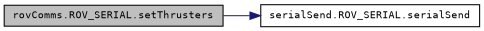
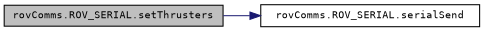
node "serialSend.ROV_SERIAL.serialSend": label "serialSend.ROV_SERIAL.serialSend" -> "rovComms.ROV_SERIAL.serialSend"
